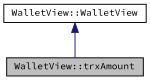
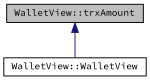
edge "WalletView::trxAmount" -> "WalletView::WalletView": reversed
